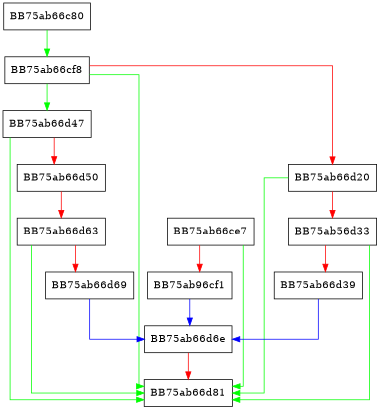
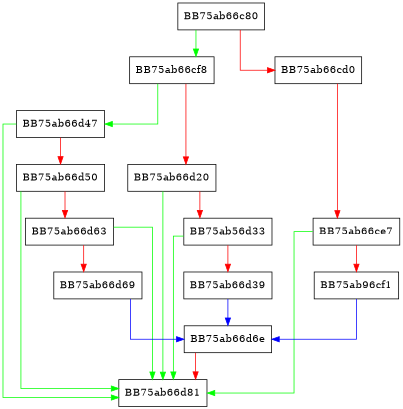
node "BB75ab66cd0": added
edge "BB75ab66cf8" -> "BB75ab66d81": now "BB75ab66d50" -> "BB75ab66d81"
